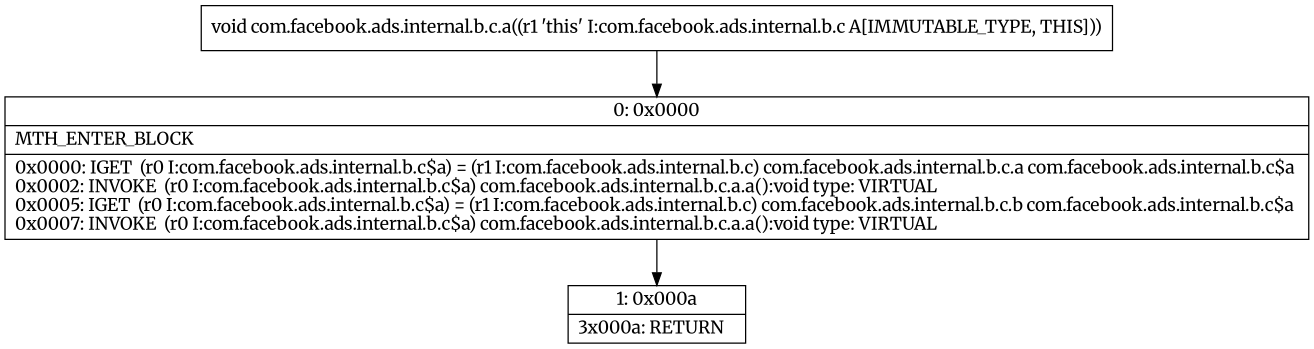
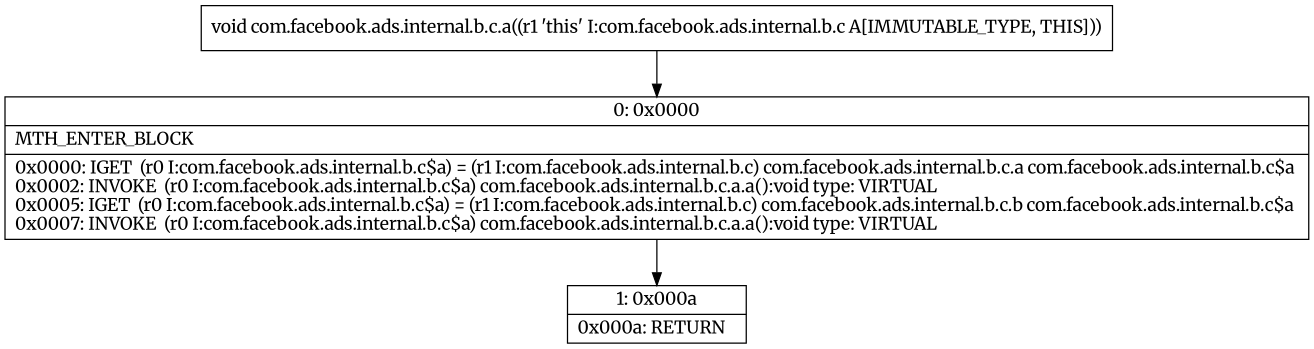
node "1: 0x000a": text "3x000a: RETURN" -> "0x000a: RETURN"
